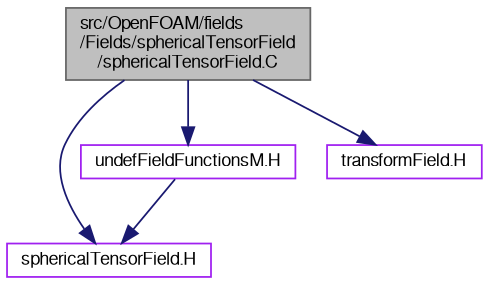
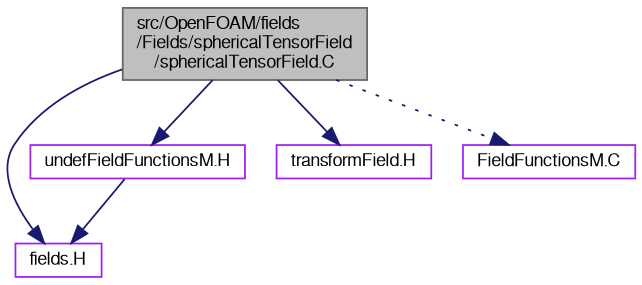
node "FieldFunctionsM.C": added
node "sphericalTensorField.H": label "sphericalTensorField.H" -> "fields.H"
